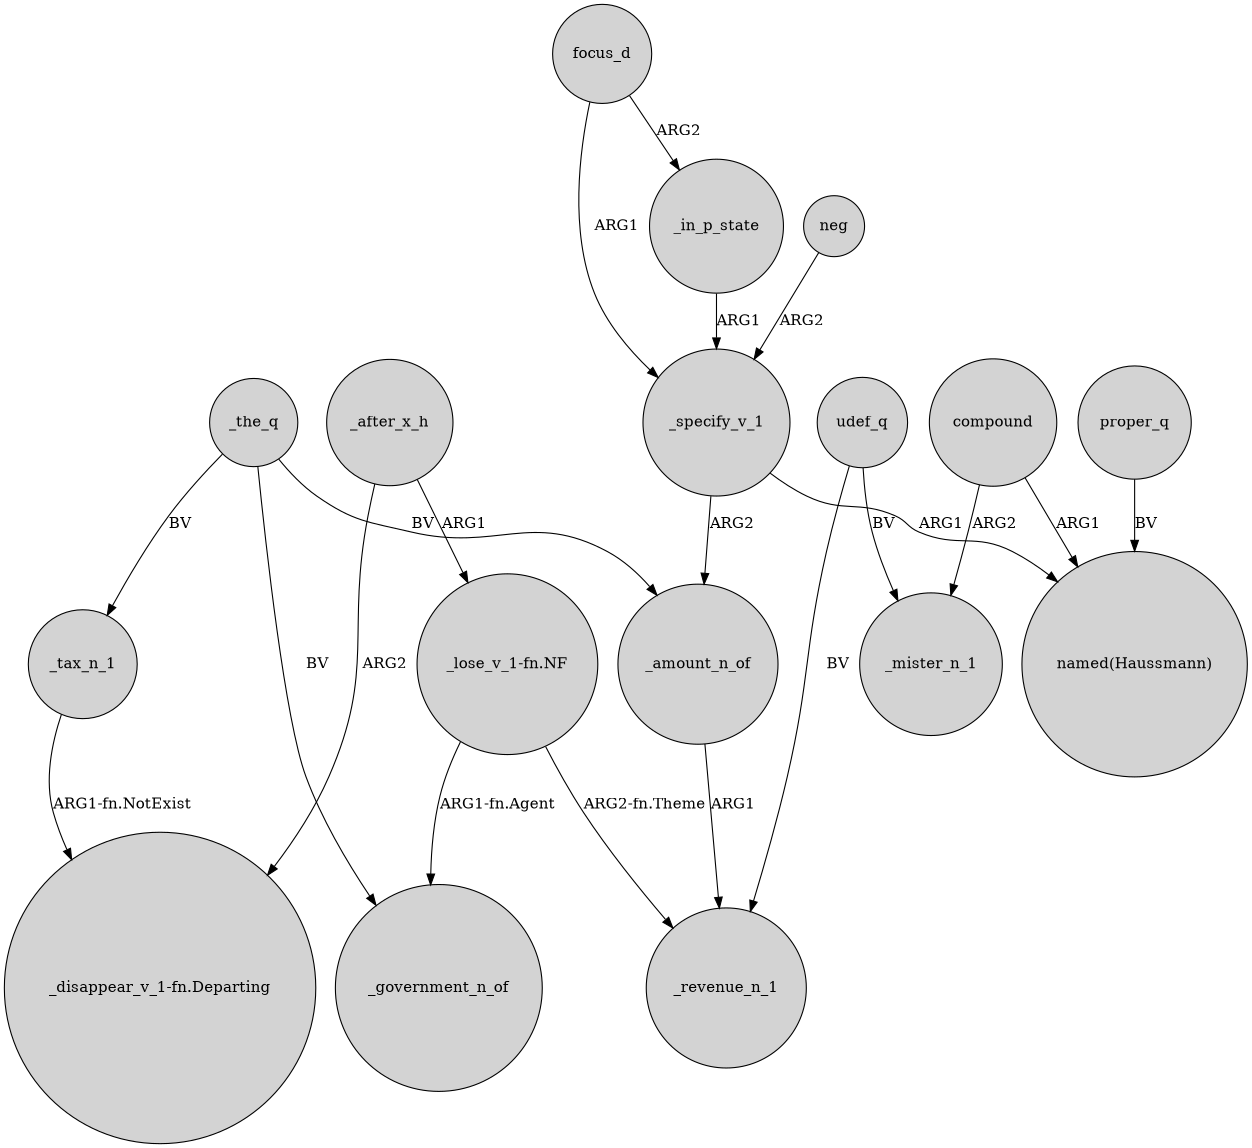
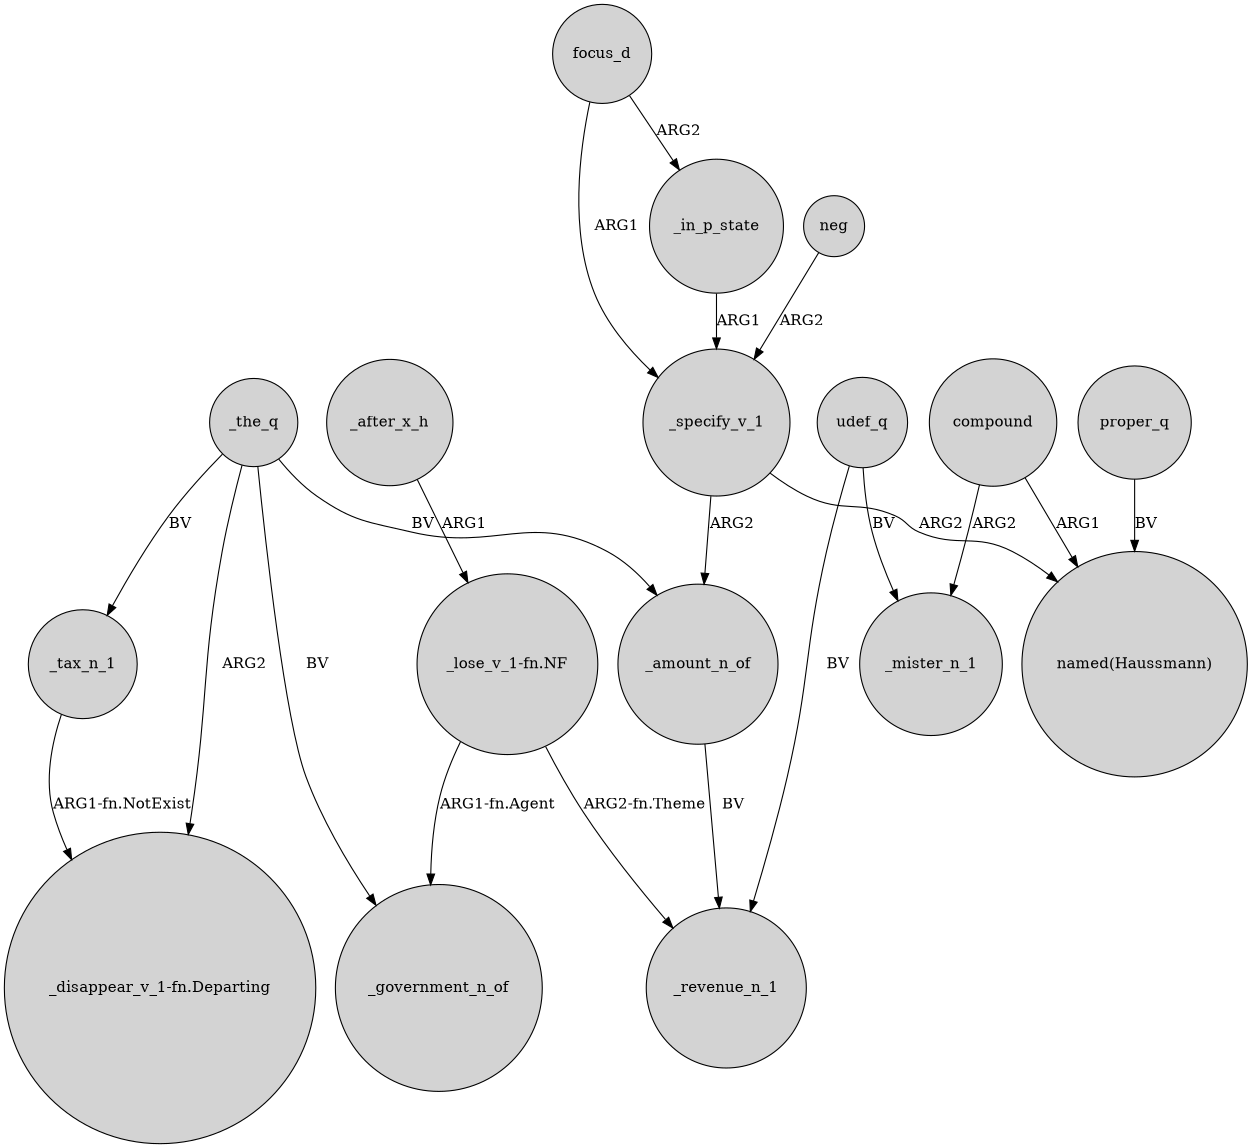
edge "_specify_v_1" -> "named(Haussmann)": label "ARG1" -> "ARG2"
edge "_after_x_h" -> "_disappear_v_1-fn.Departing": now "_the_q" -> "_disappear_v_1-fn.Departing"
edge "_amount_n_of" -> "_revenue_n_1": label "ARG1" -> "BV"
